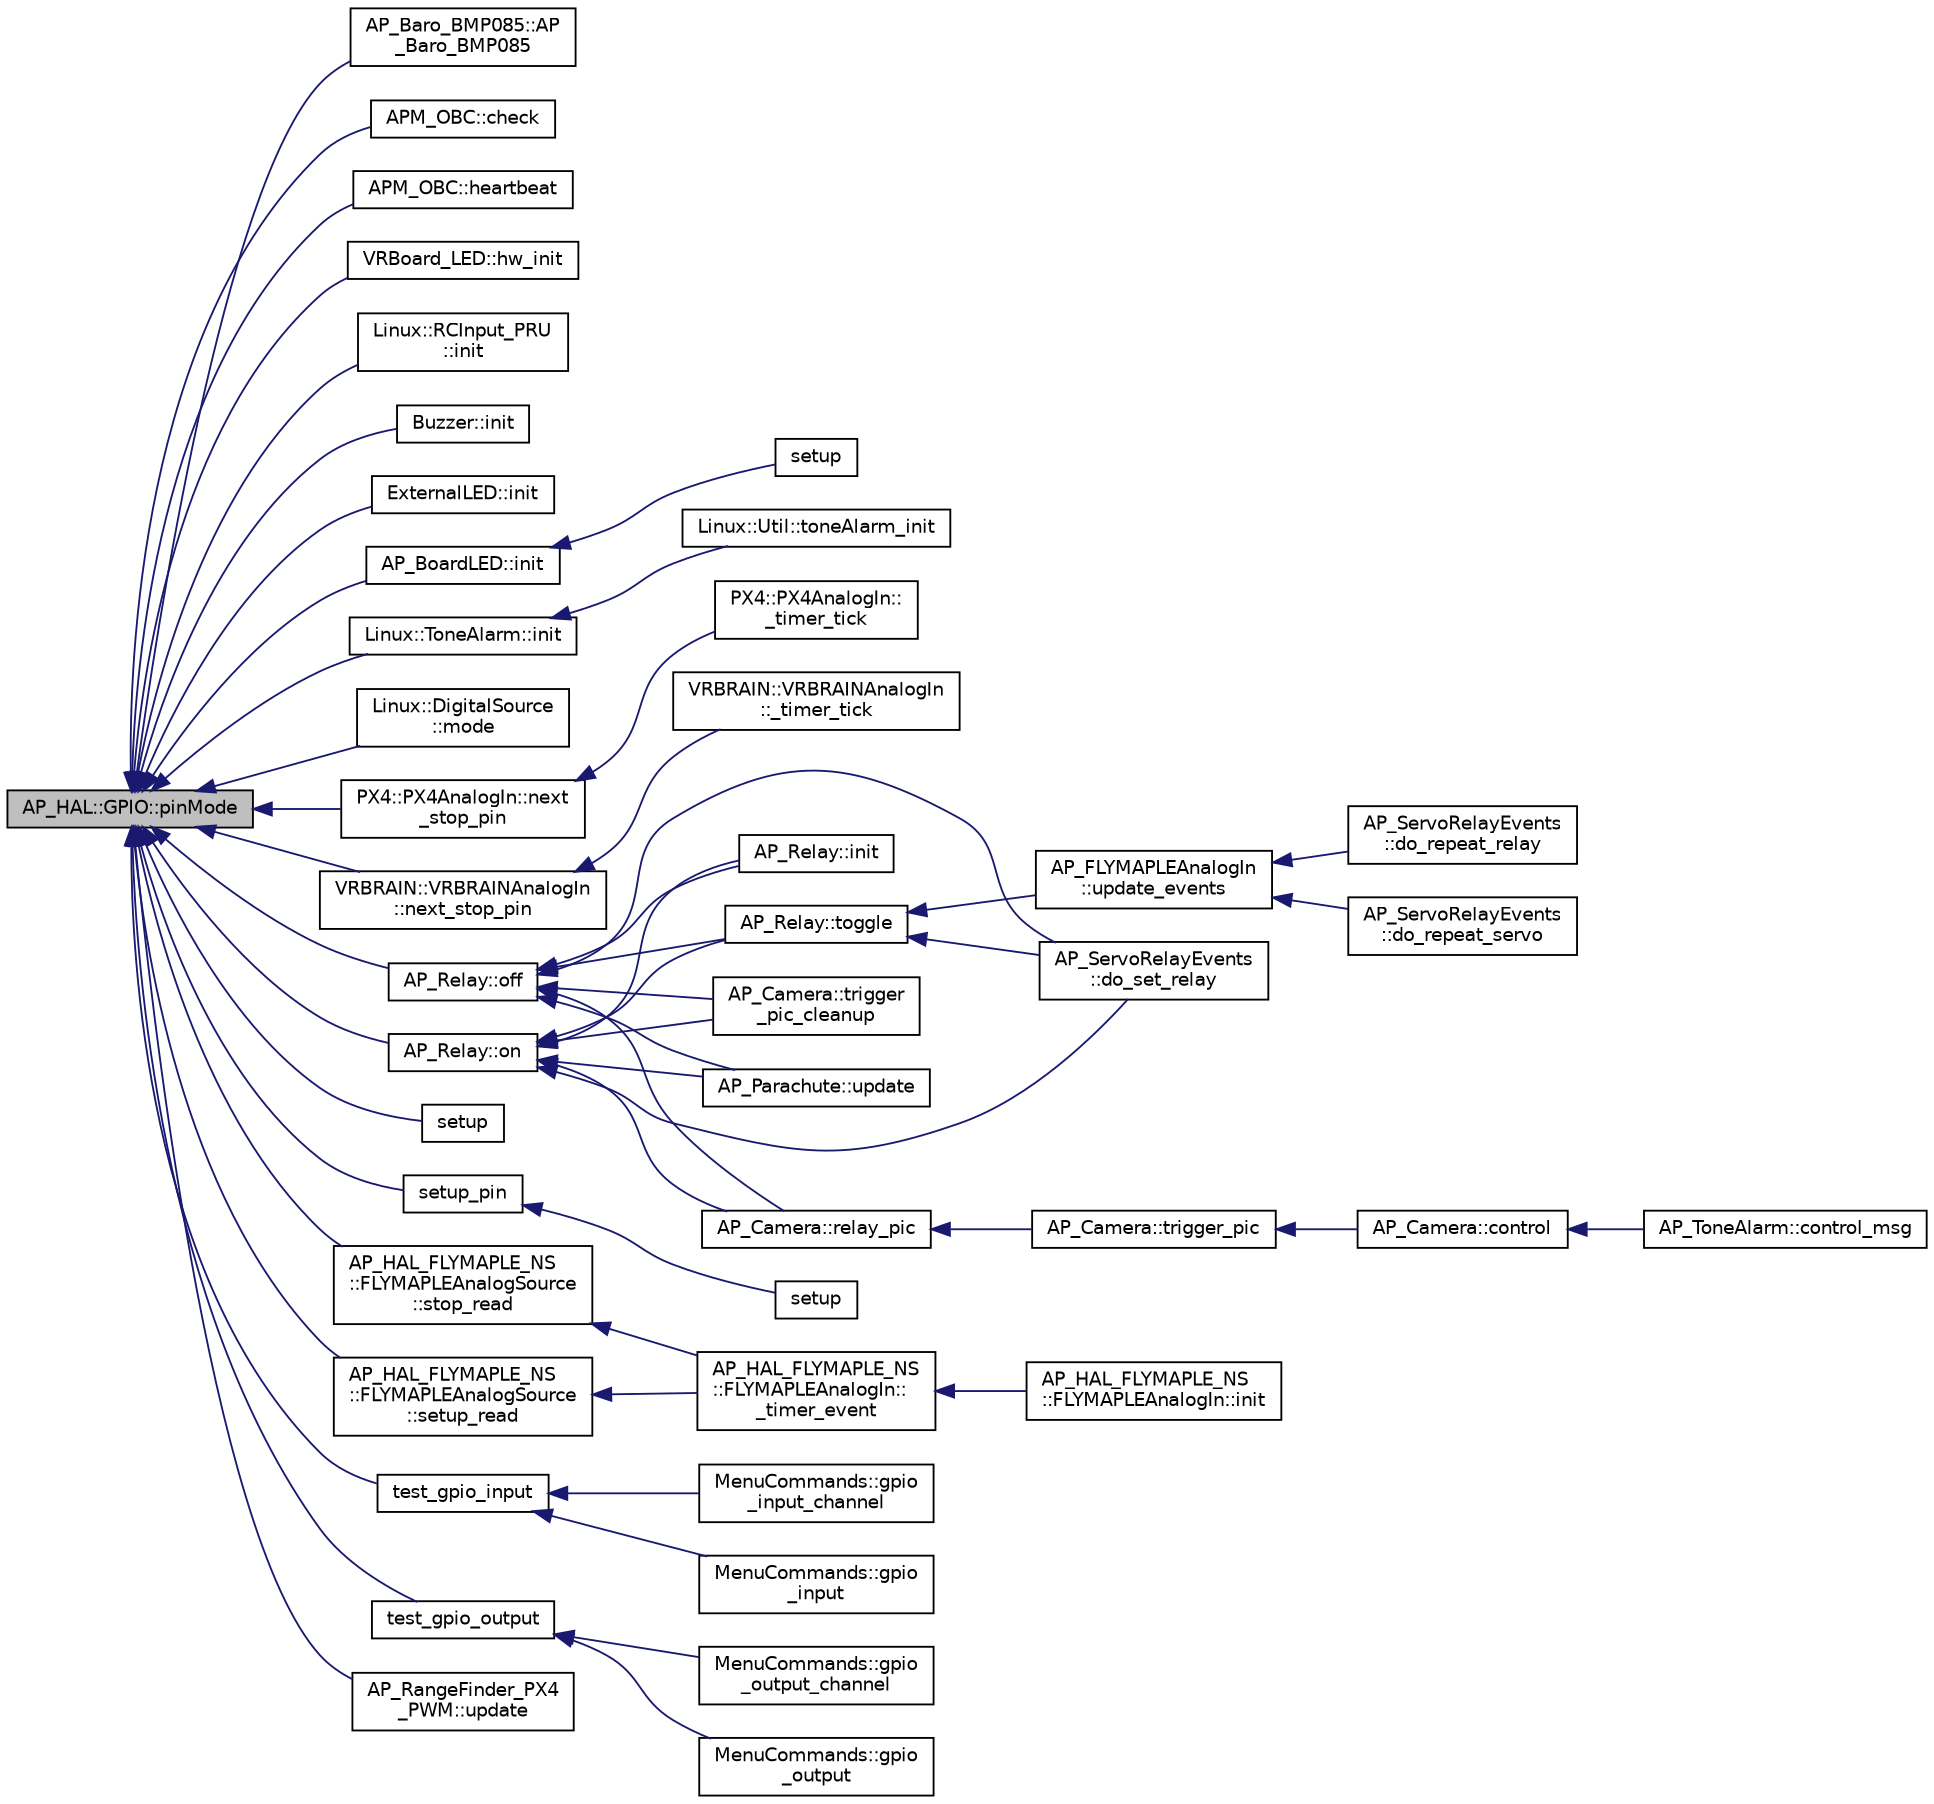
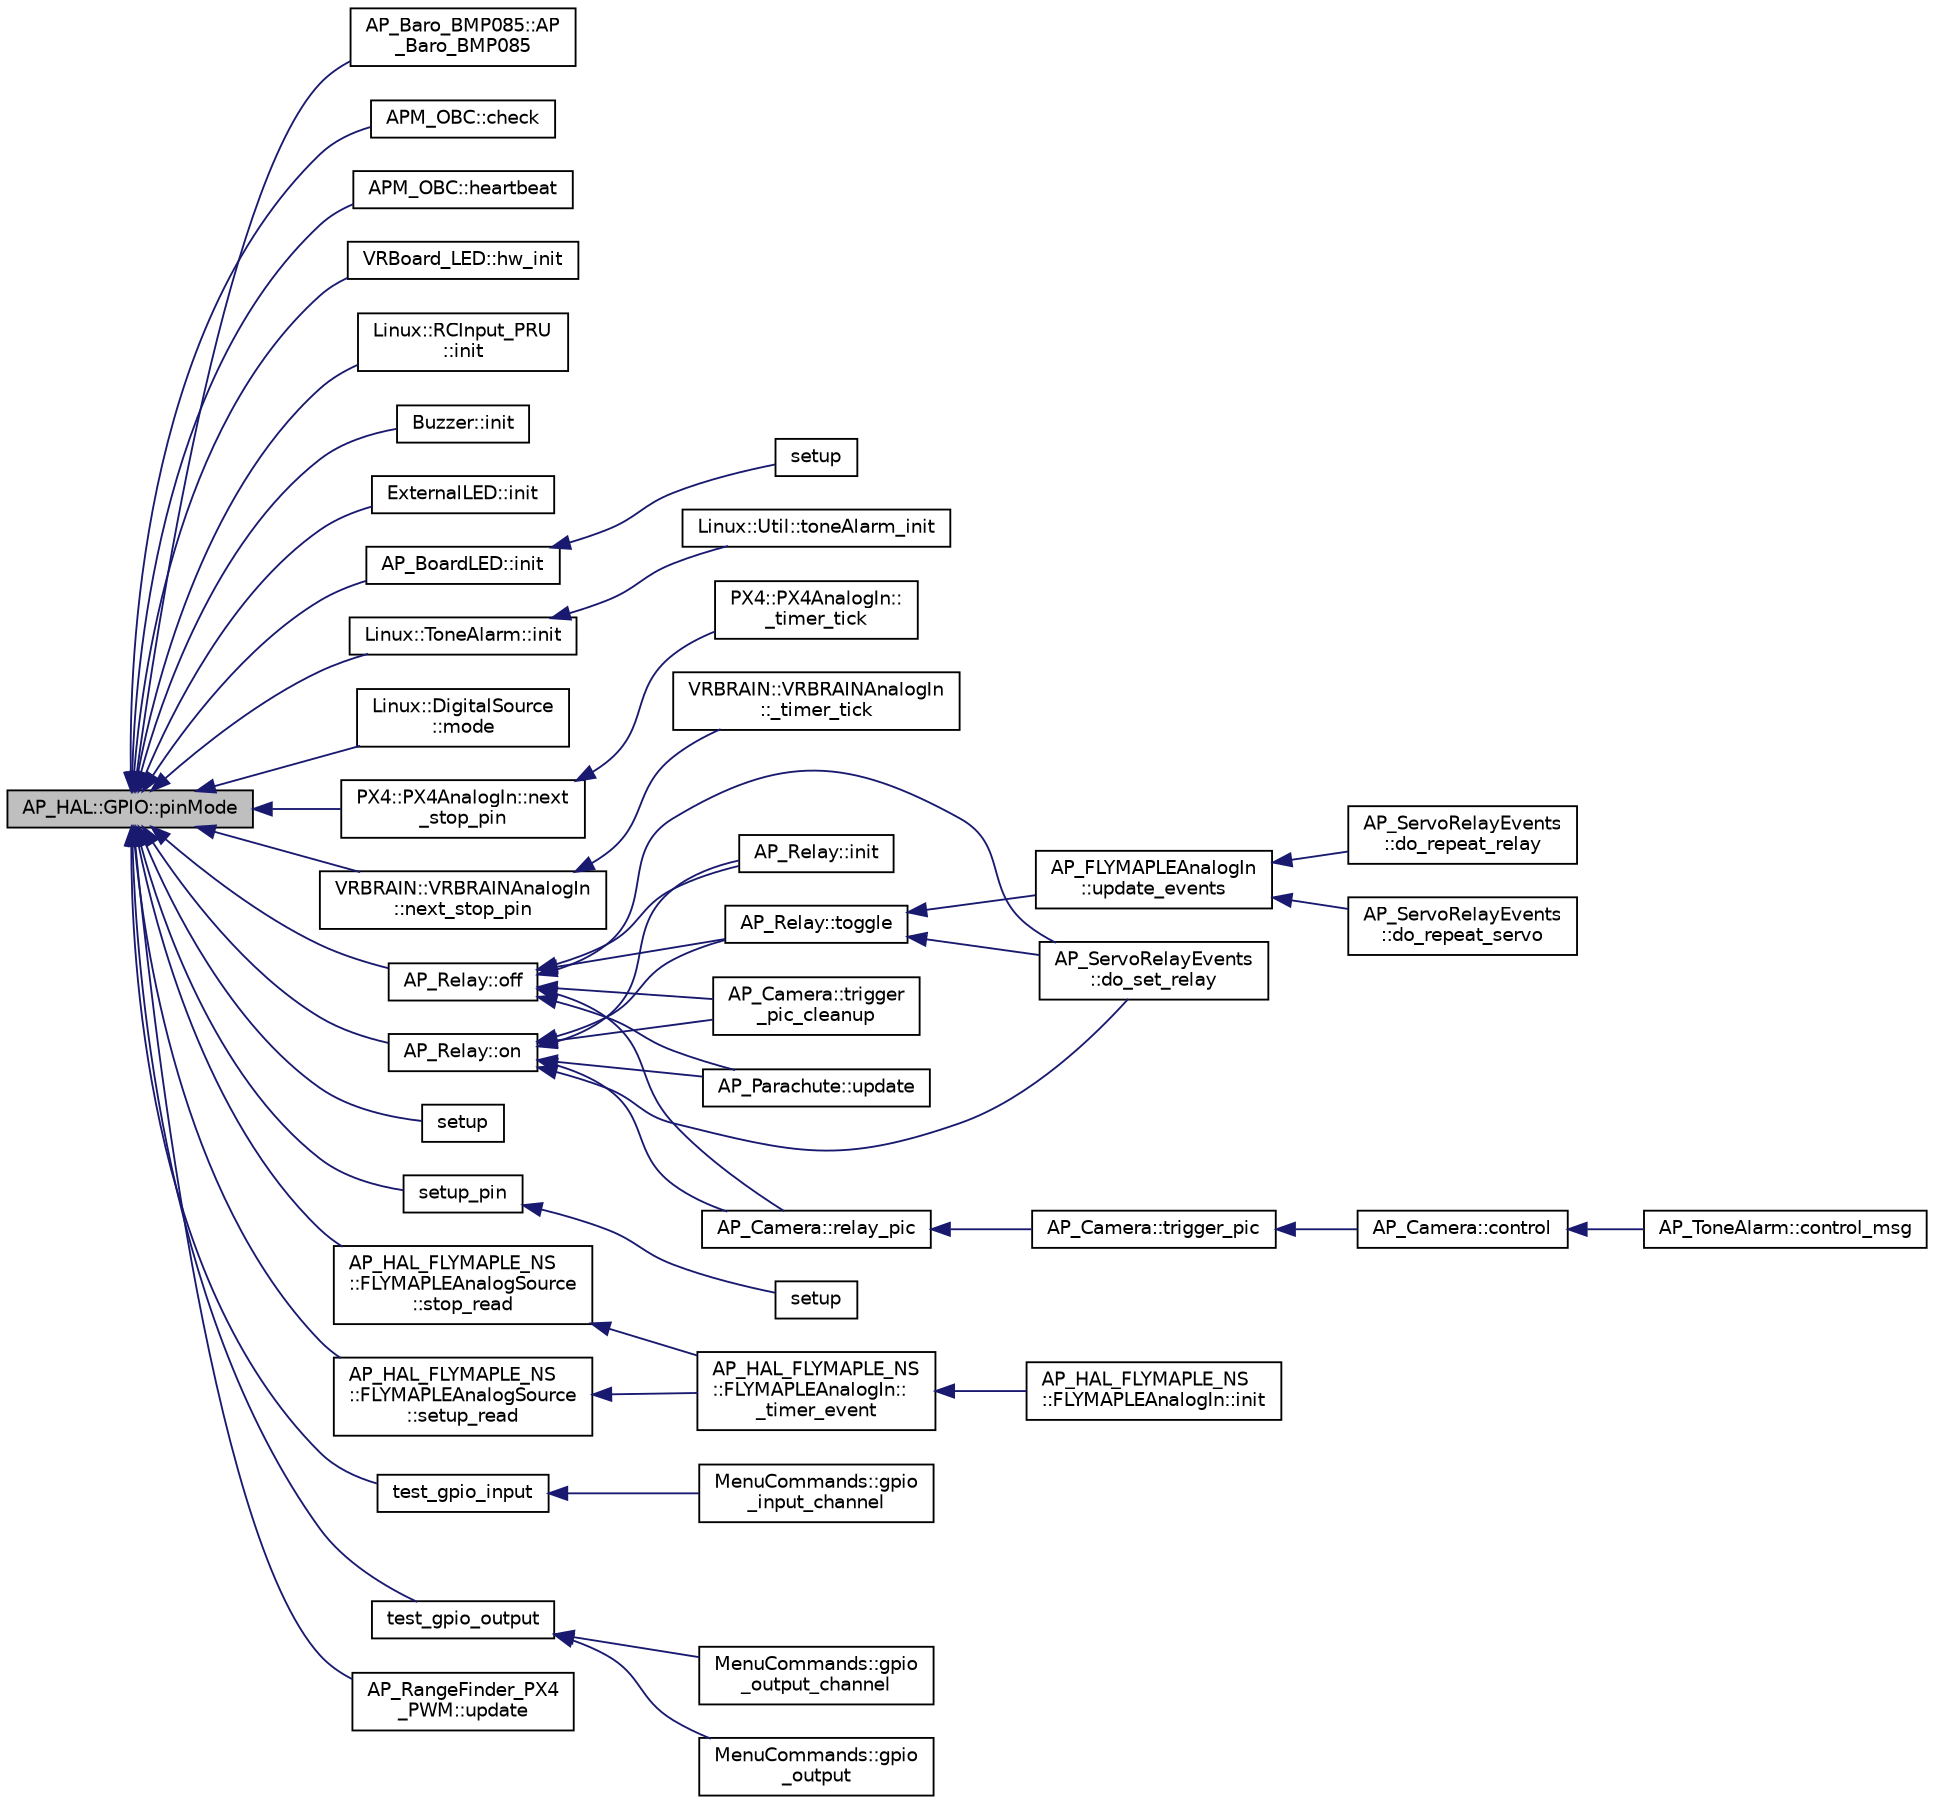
node "MenuCommands::gpio _input": removed
